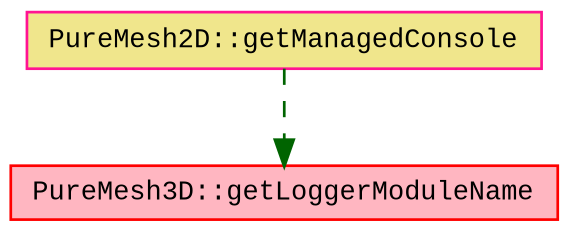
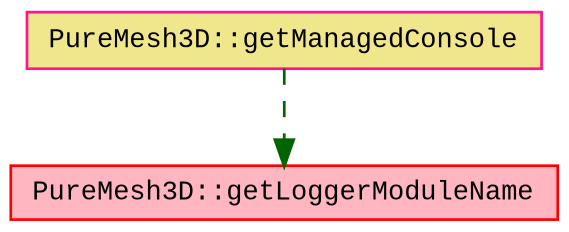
node "PureMesh2D::getManagedConsole": label "PureMesh2D::getManagedConsole" -> "PureMesh3D::getManagedConsole"
